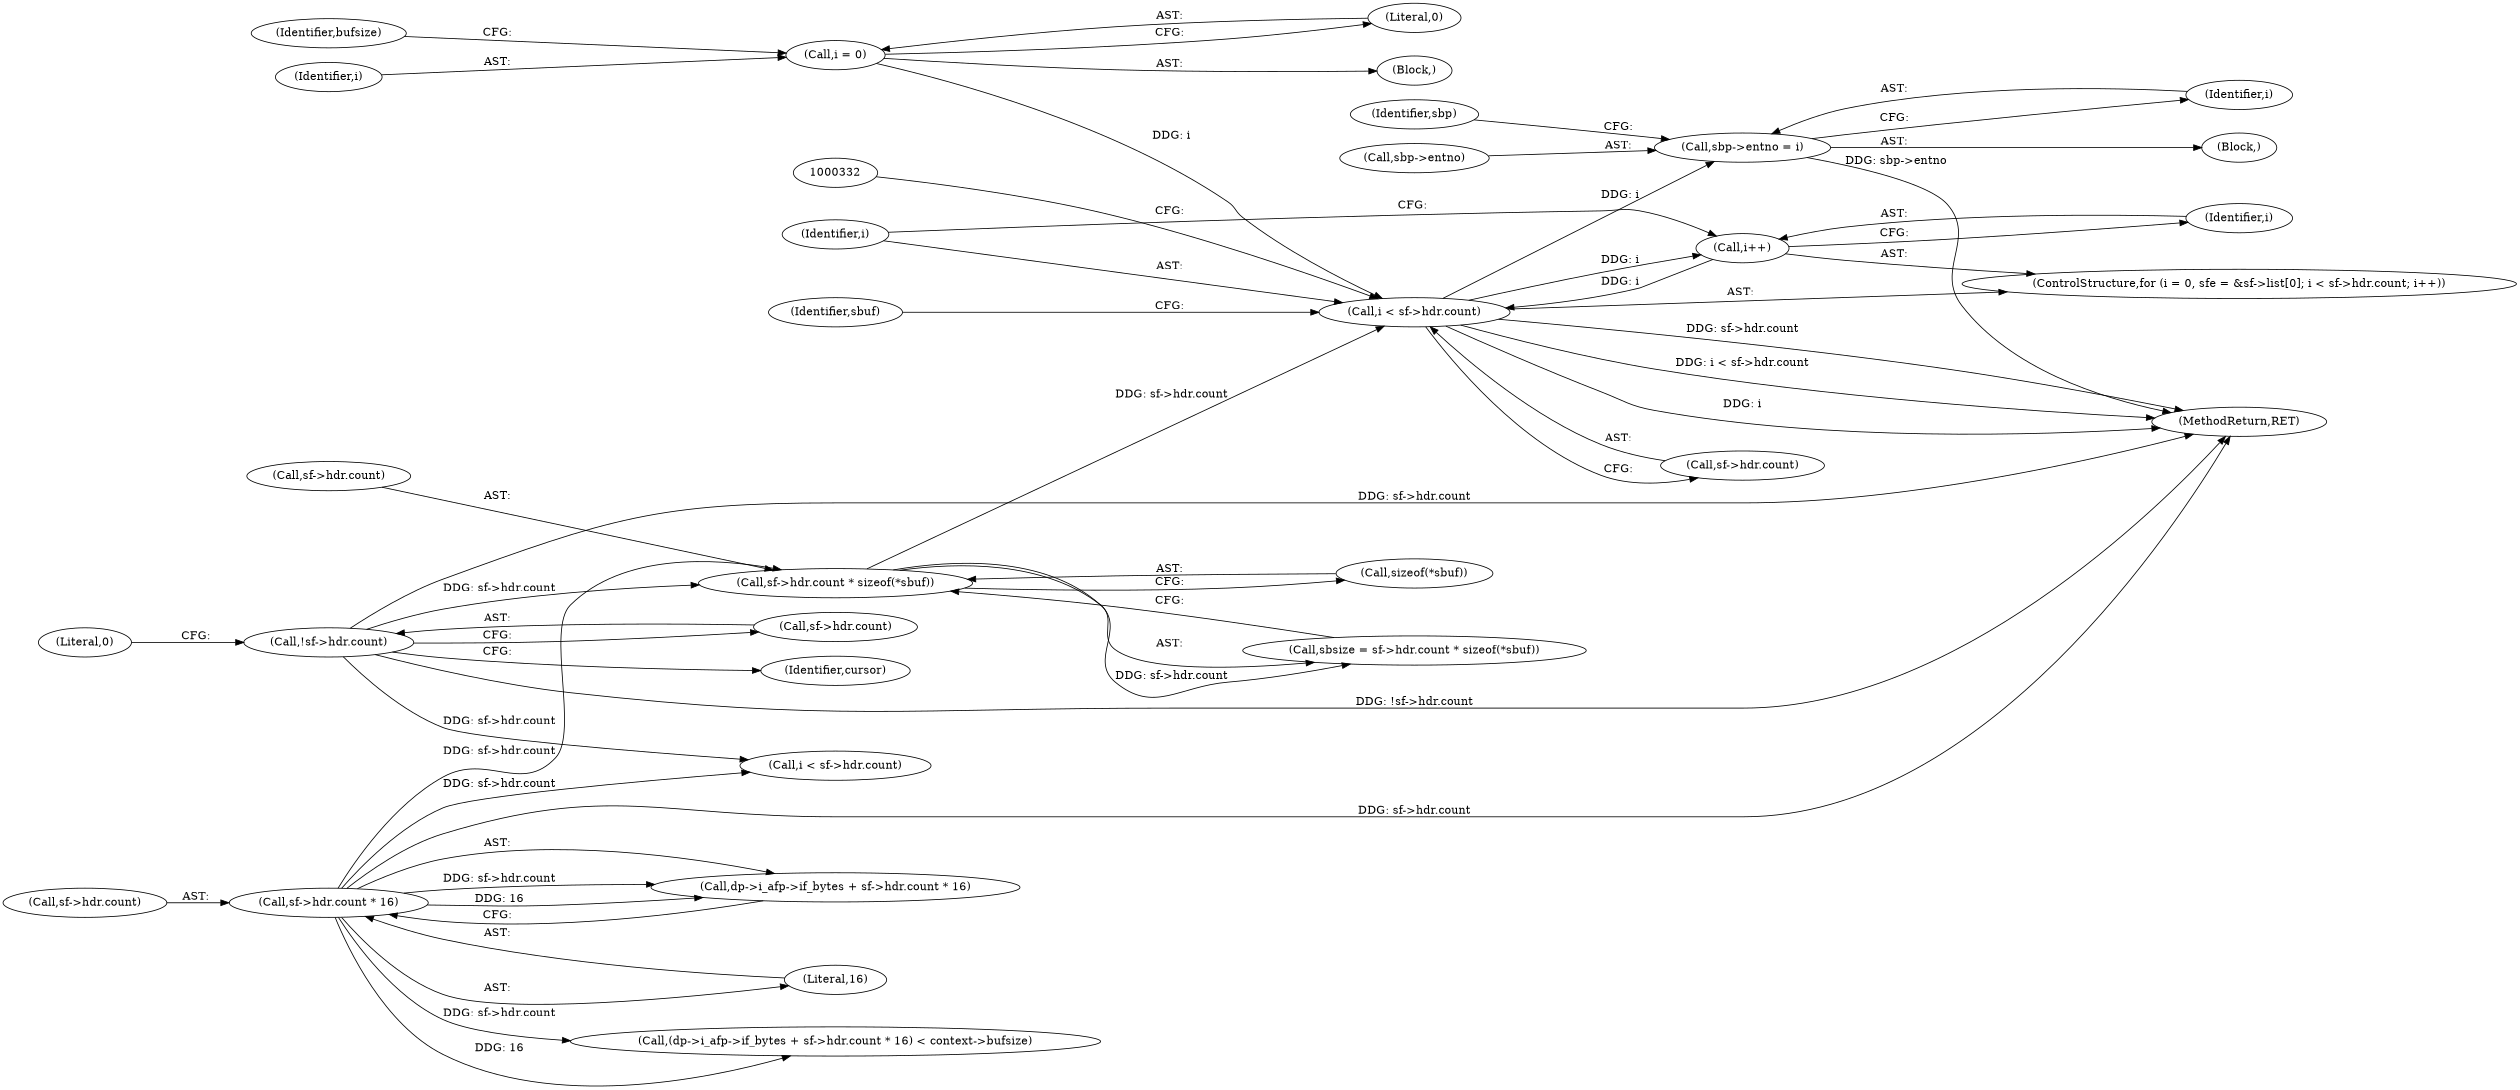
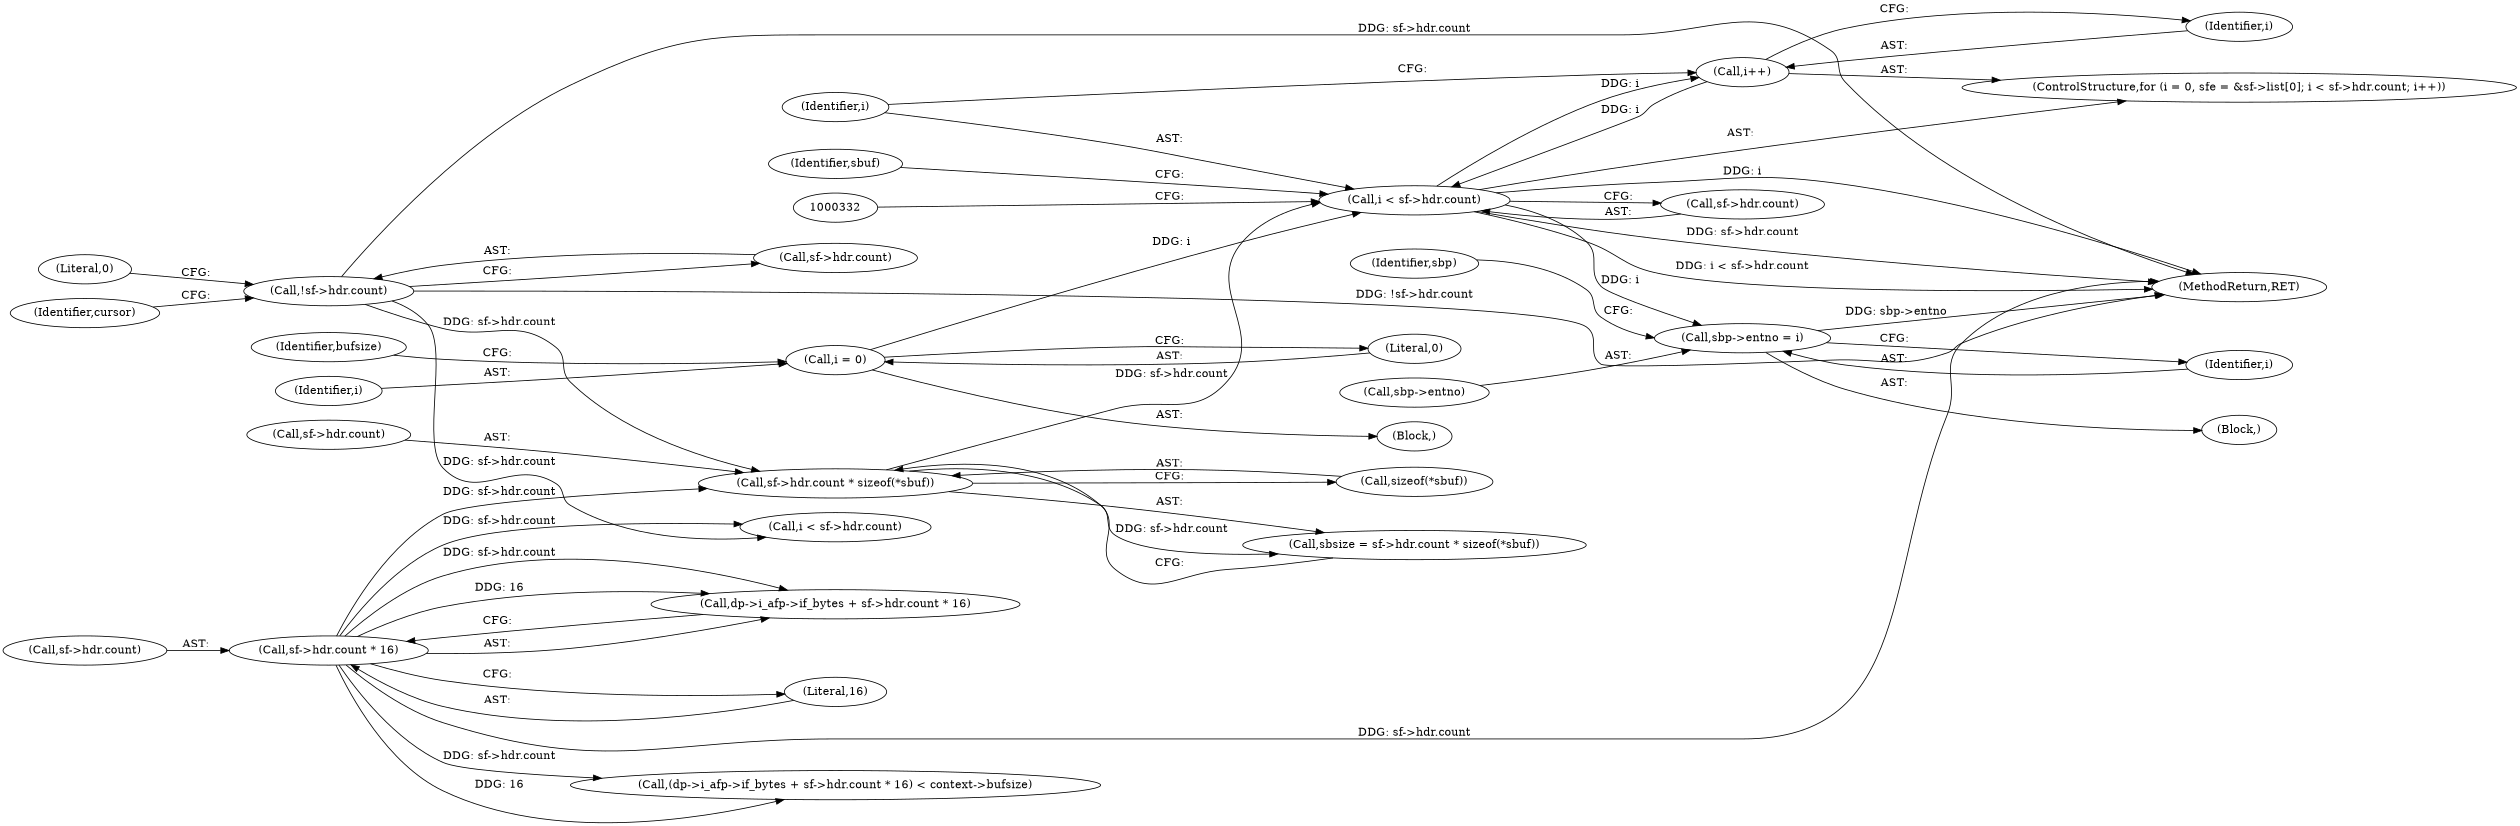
edge "(Call,!sf->hdr.count)" -> "(Identifier,cursor)": reversed
edge "(Call,sf->hdr.count * 16)" -> "(Literal,16)": label "AST: " -> "CFG: "
